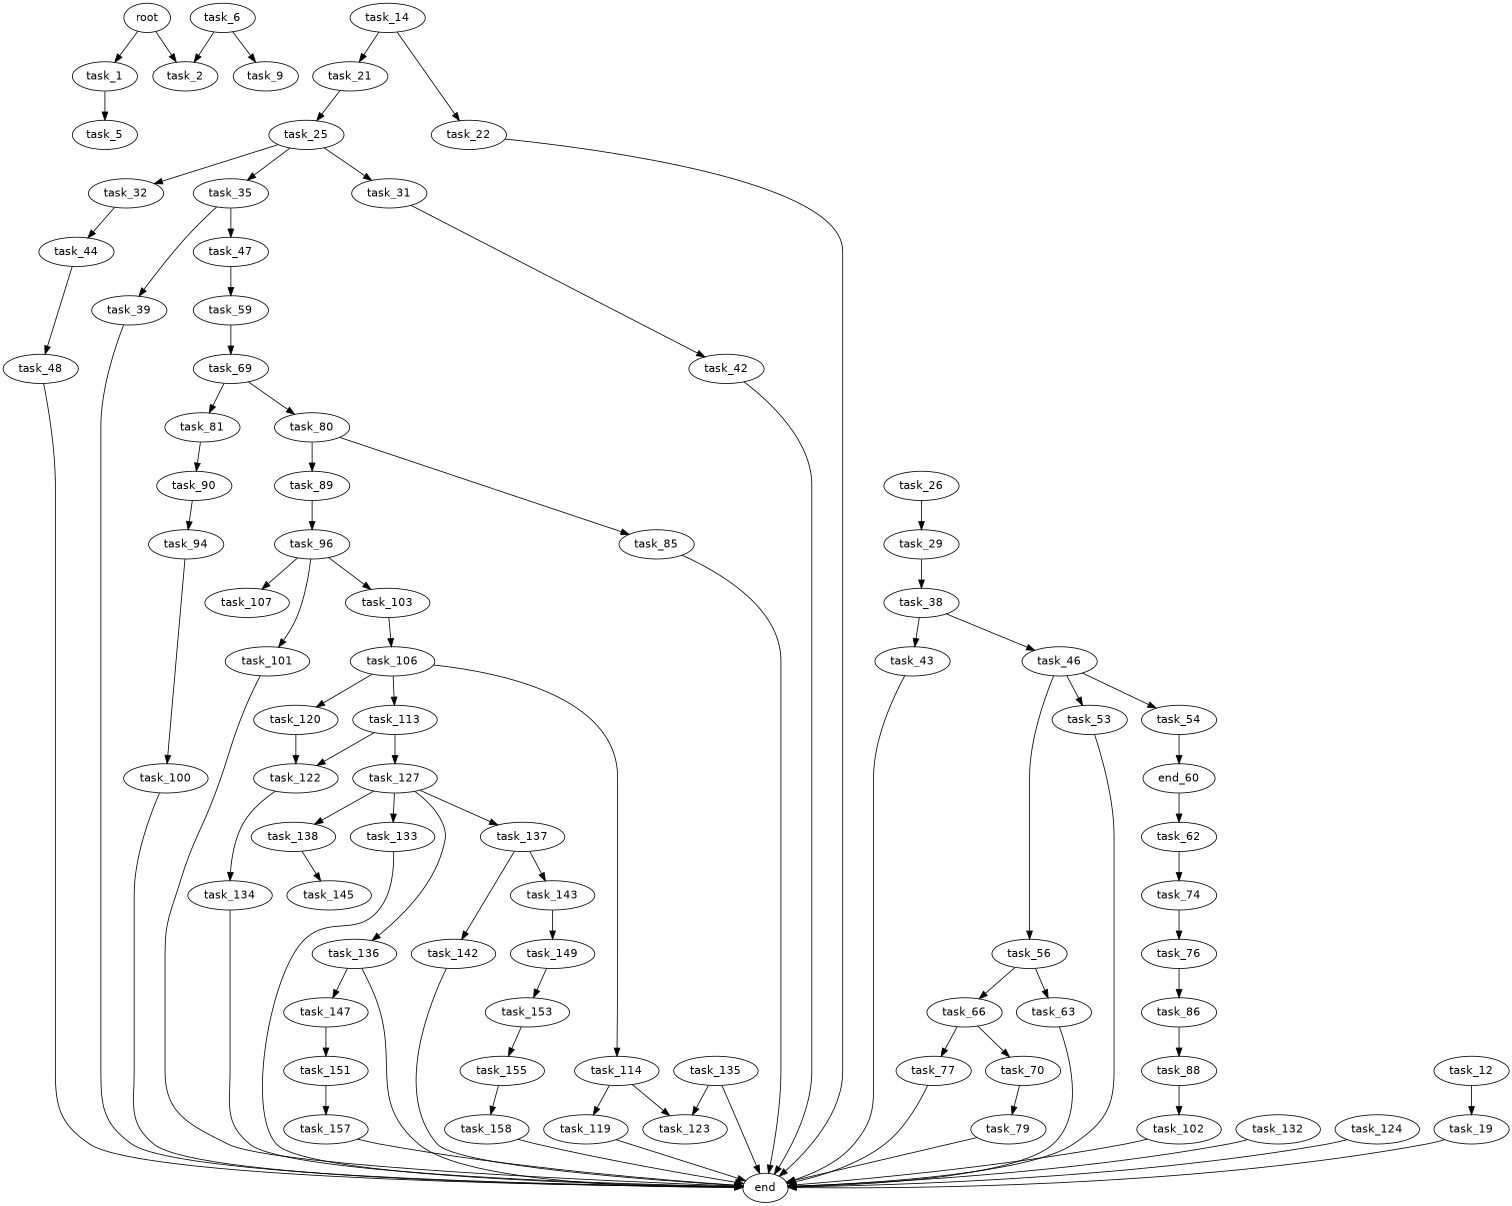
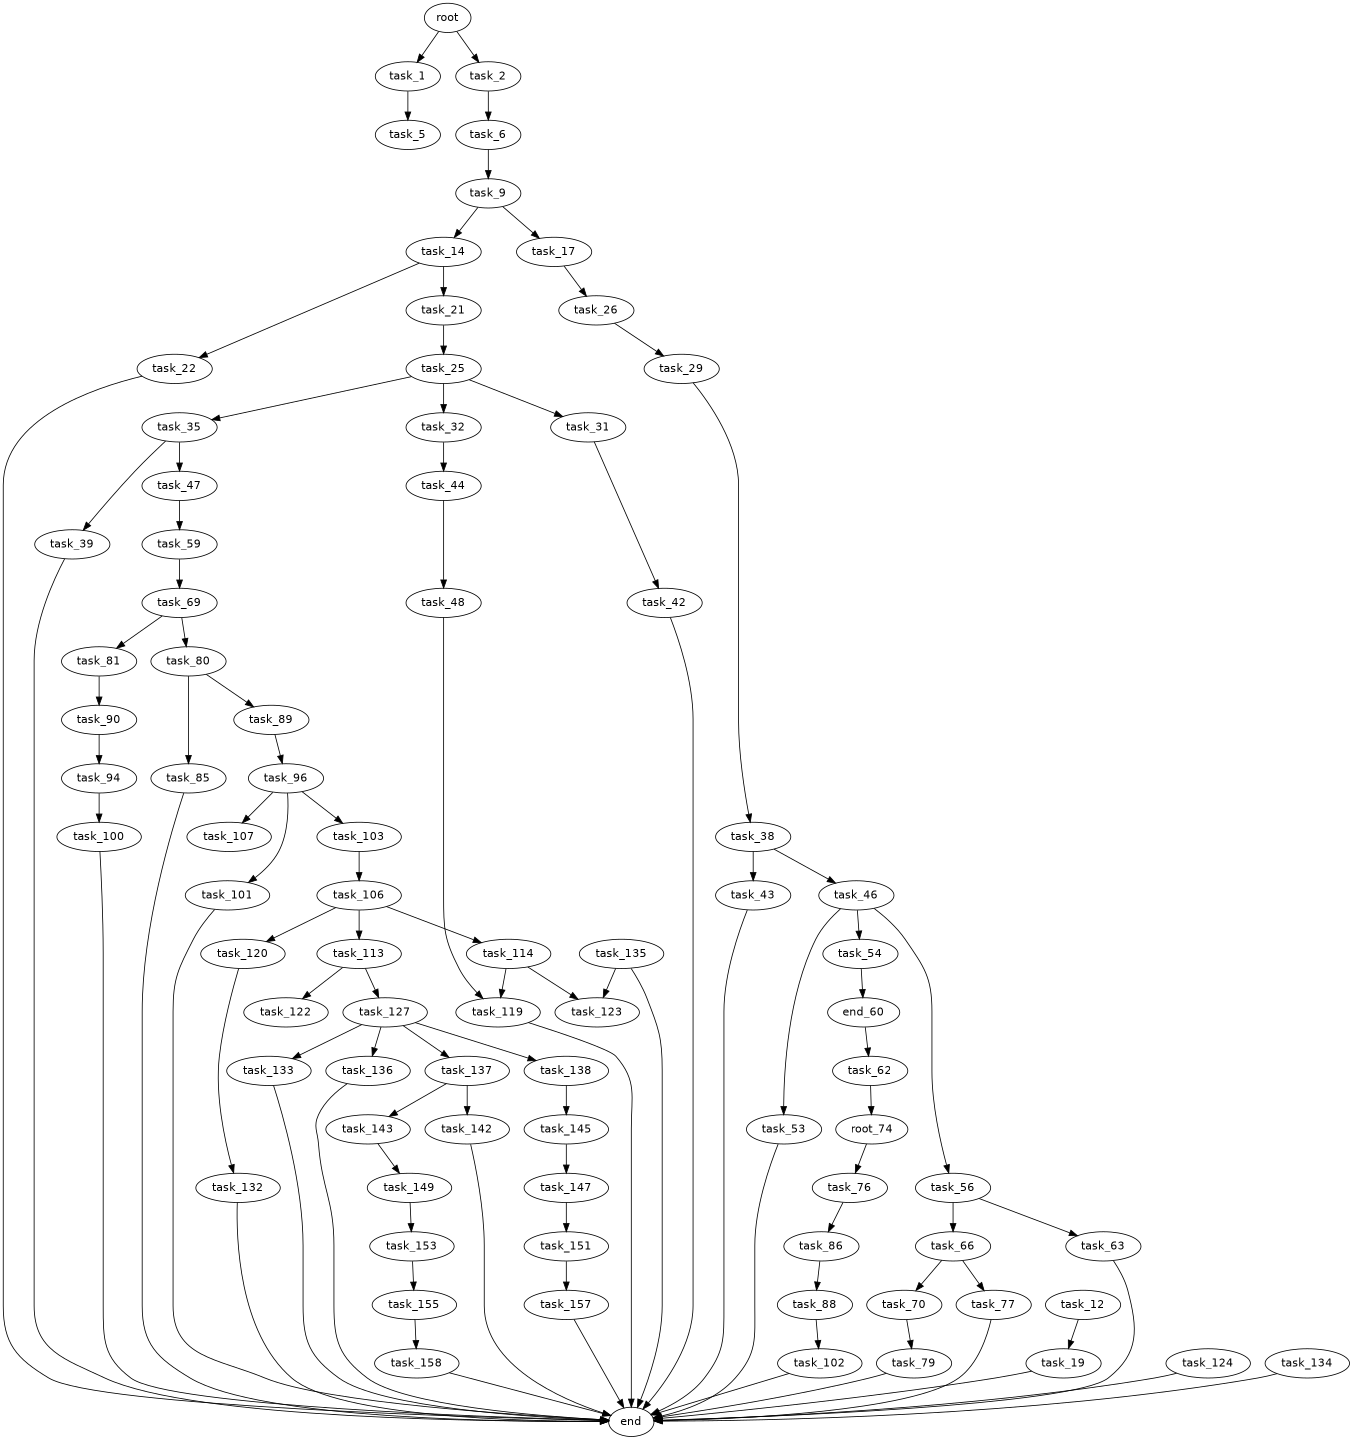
edge "task_6" -> "task_2": reversed
edge "task_9" -> "task_14": added
node "task_17": added
edge "task_120" -> "task_122": now "task_120" -> "task_132"
edge "task_122" -> "task_134": removed
node "task_74": label "task_74" -> "root_74"
edge "task_136" -> "task_147": now "task_145" -> "task_147"
edge "task_48" -> "end": now "task_48" -> "task_119"
